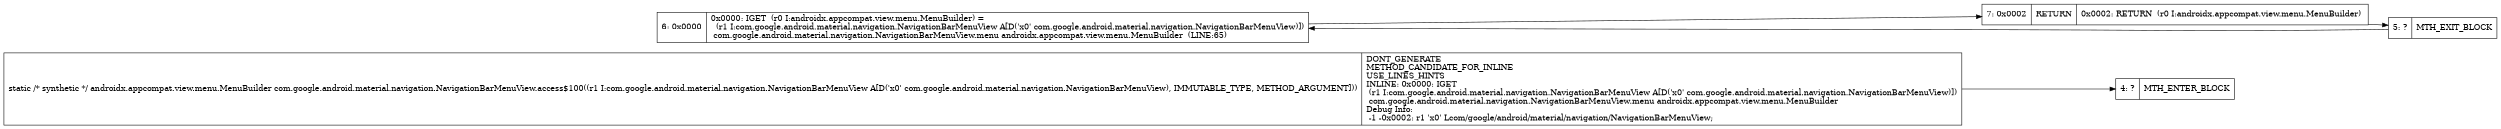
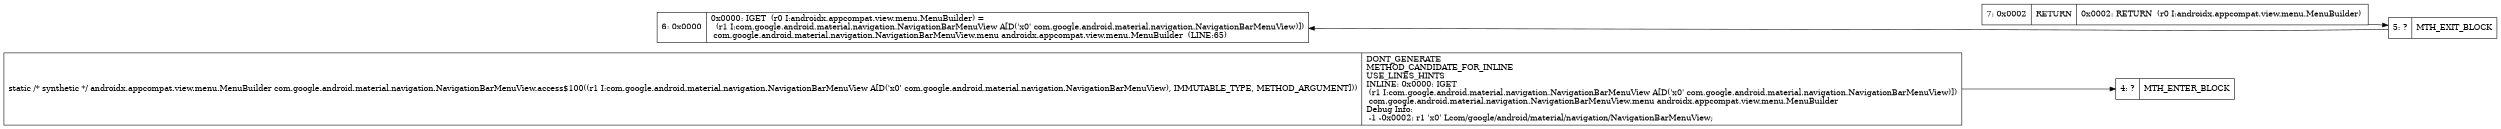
edge "6: 0x0000" -> "7: 0x0002": removed
